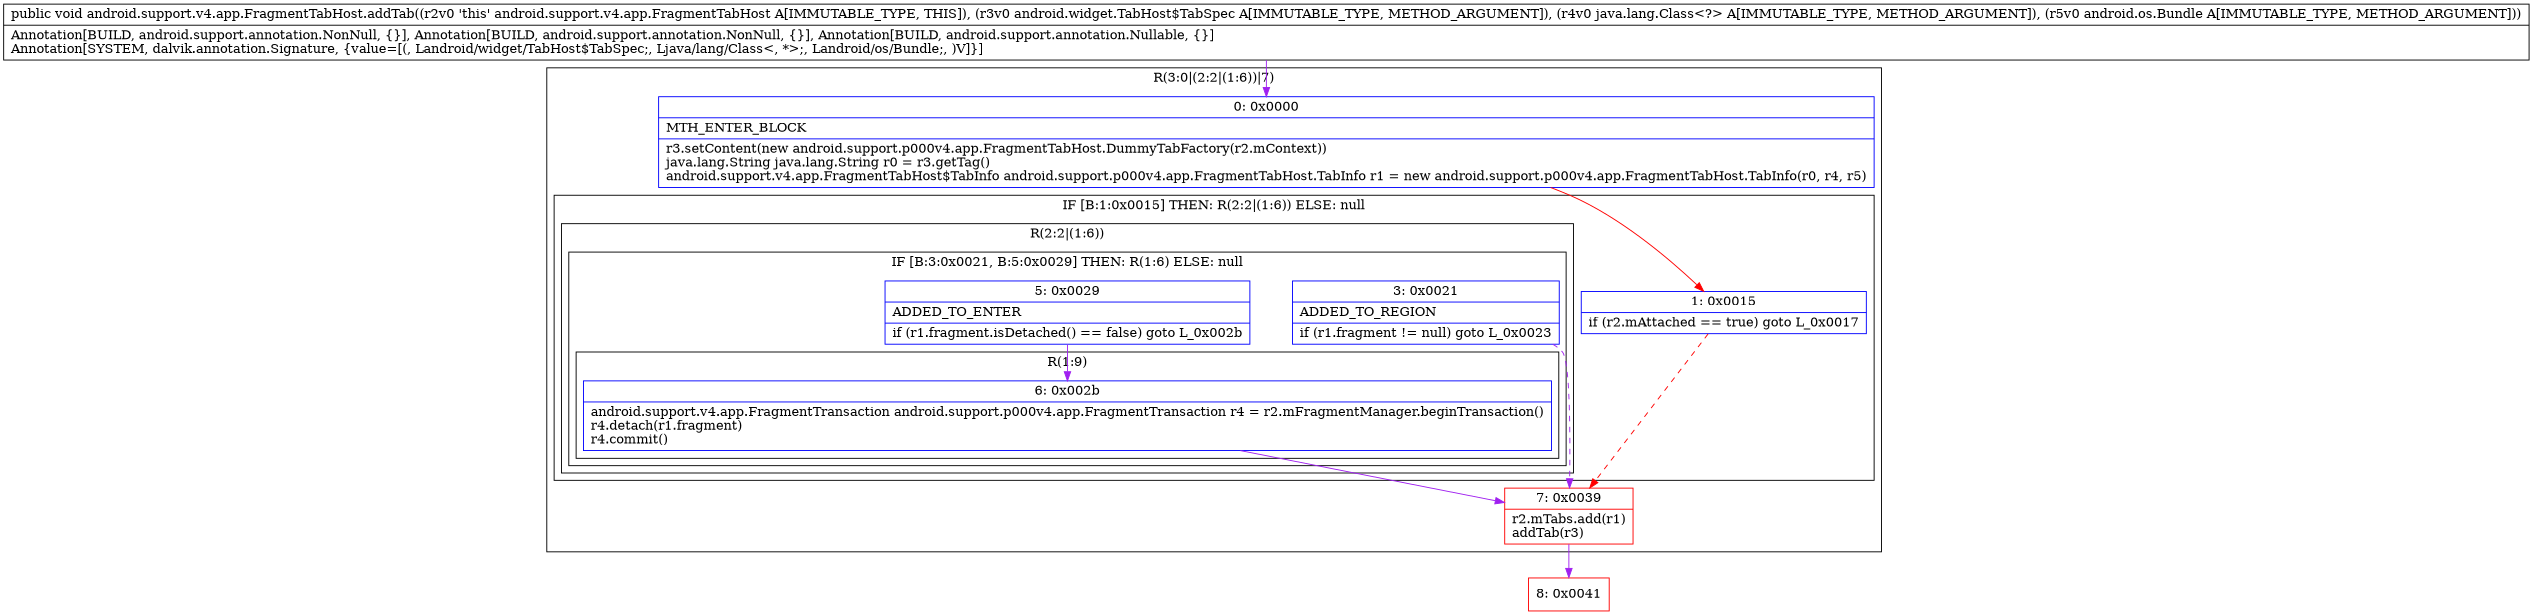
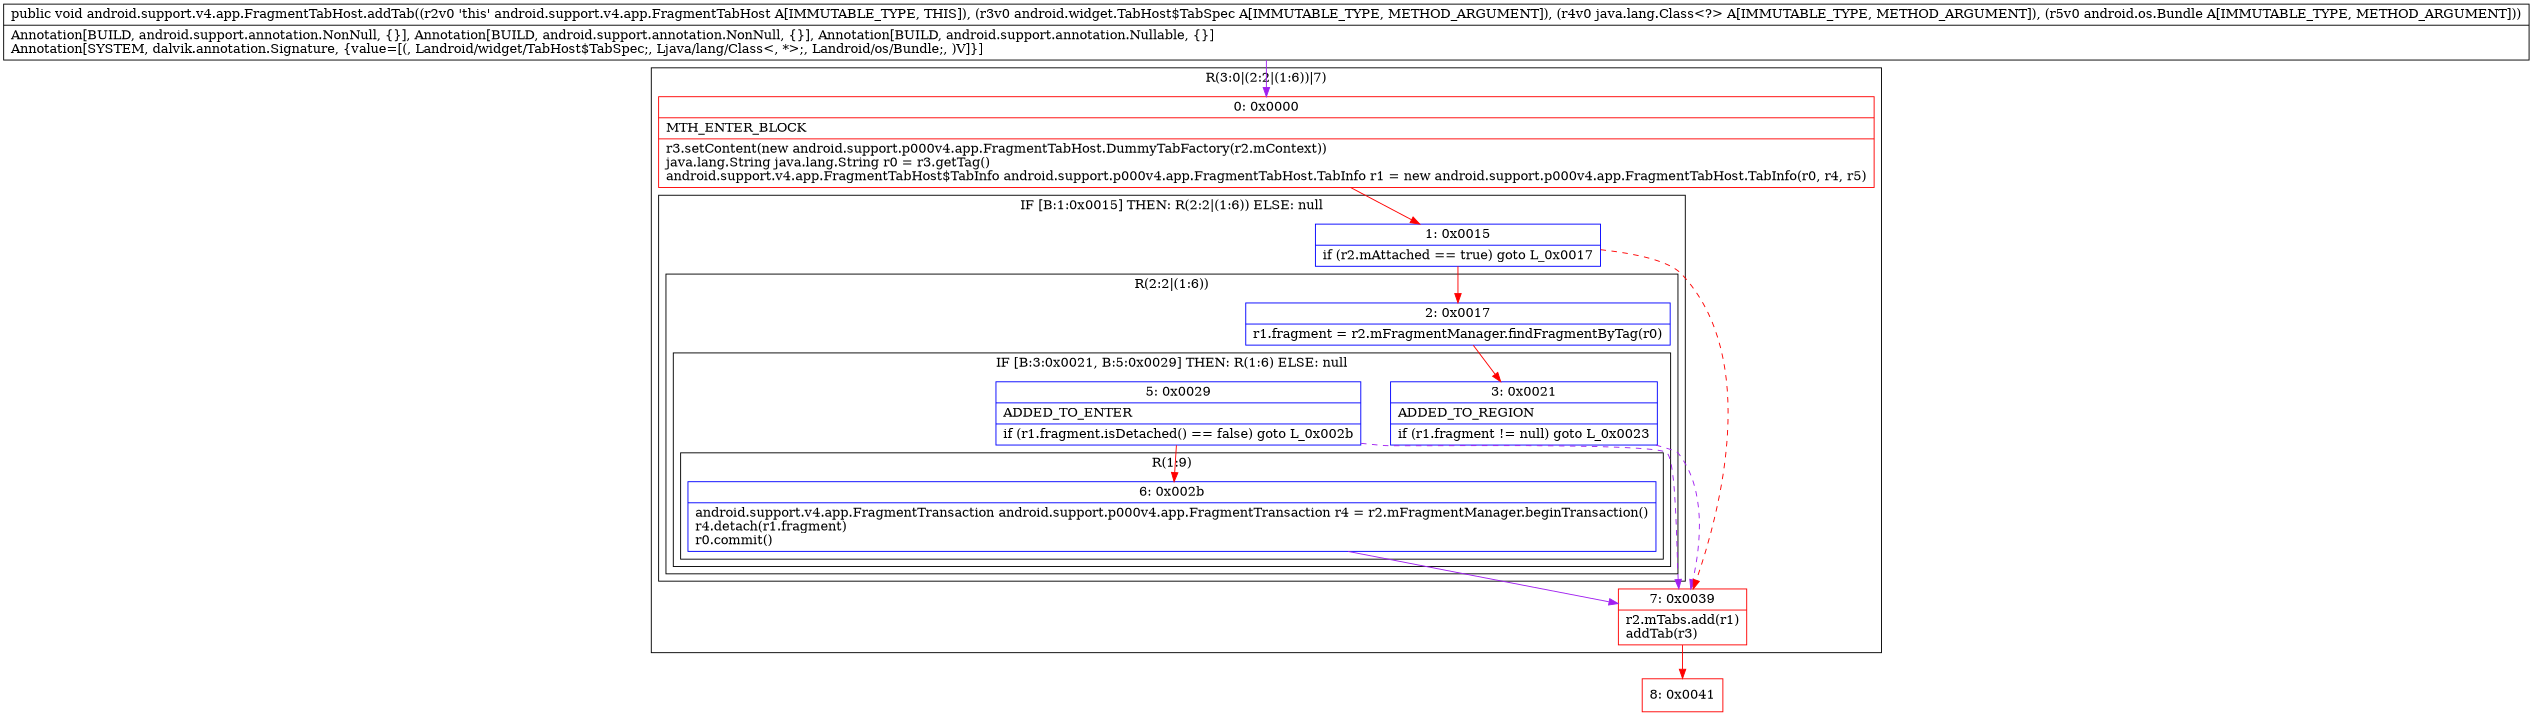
node "0: 0x0000": color blue -> red
node "2: 0x0017": added
edge "5: 0x0029" -> "6: 0x002b": color purple -> red
node "6: 0x002b": text "r4.commit()" -> "r0.commit()"
edge "5: 0x0029" -> "7: 0x0039": added
edge "7: 0x0039" -> "8: 0x0041": color purple -> red
